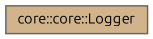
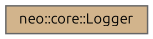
node "core::core::Logger": label "core::core::Logger" -> "neo::core::Logger"
